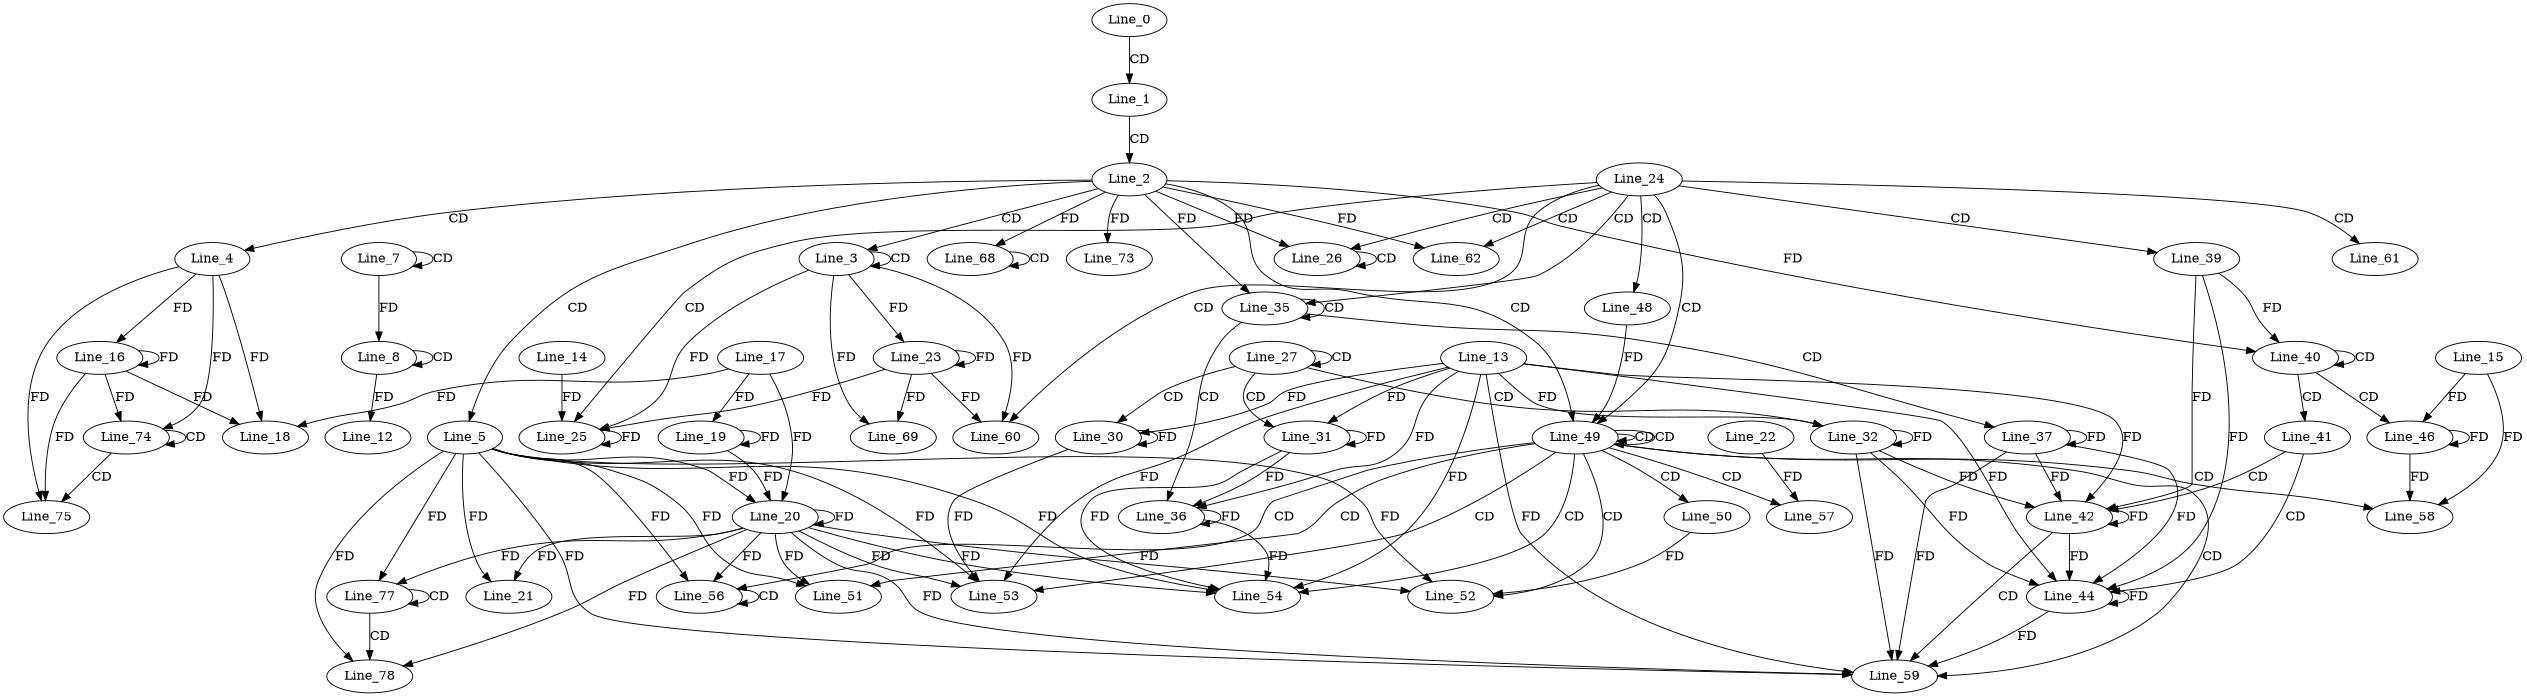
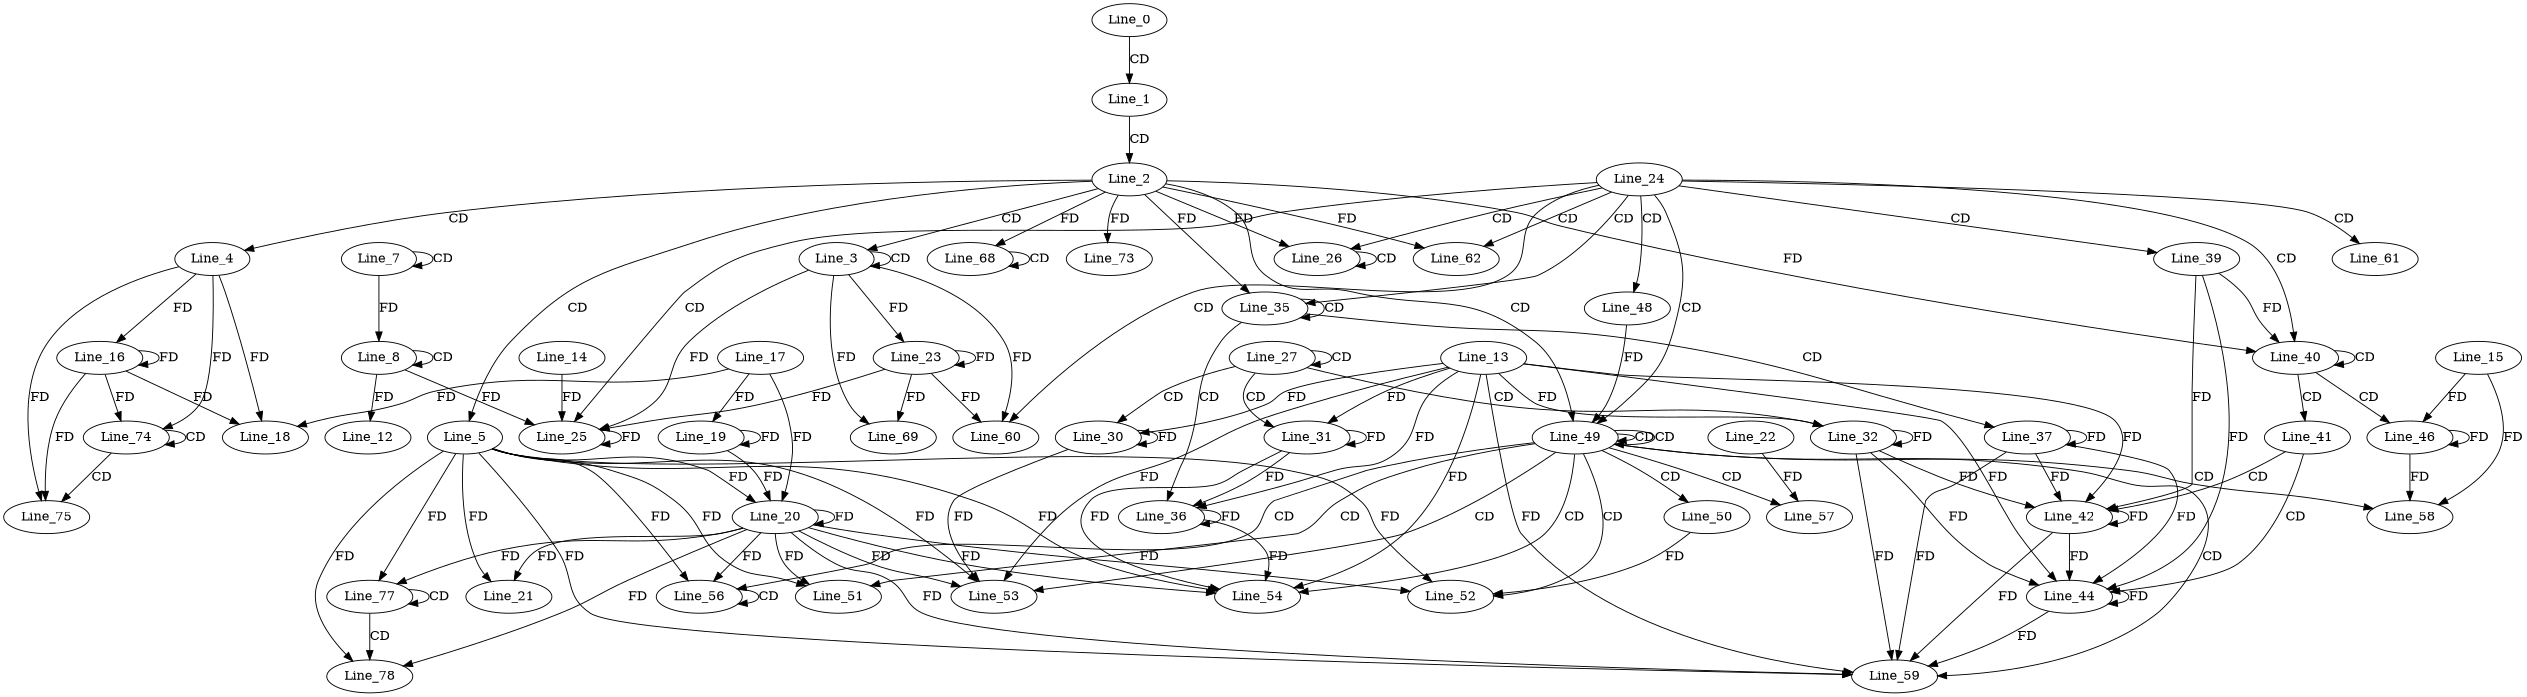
edge "Line_24" -> "Line_40": added, label "CD"
edge "Line_8" -> "Line_25": added, label "FD"
edge "Line_42" -> "Line_59": label "CD" -> "FD"
